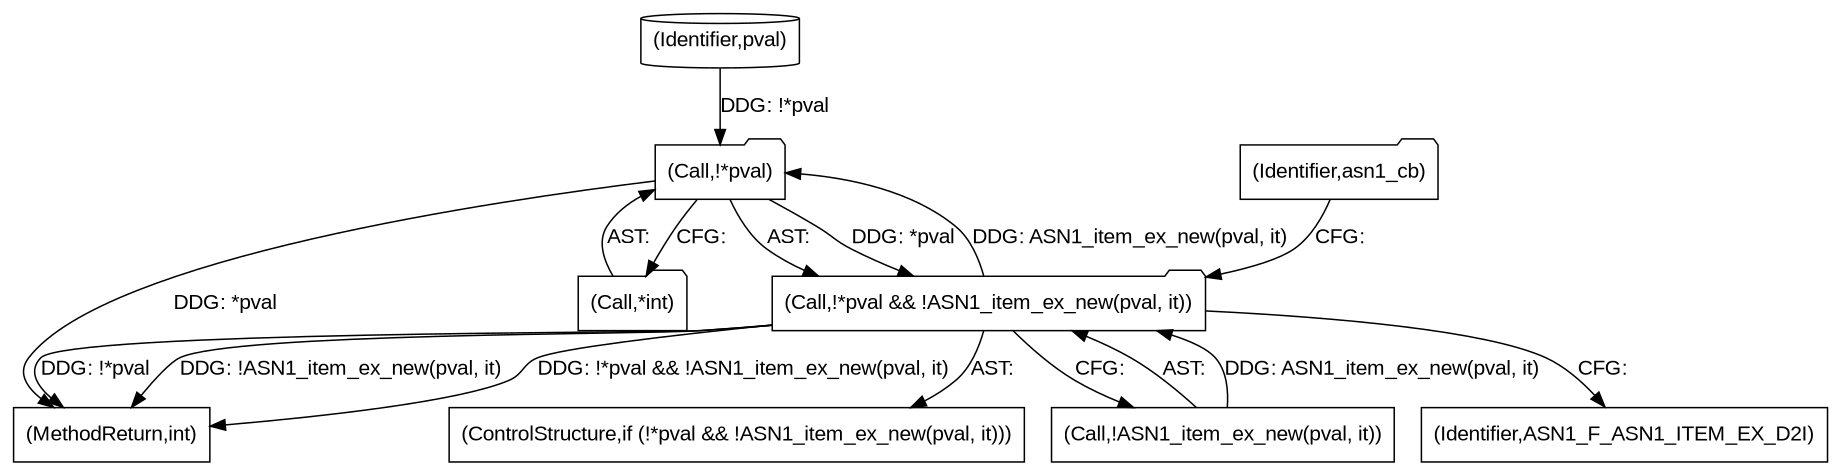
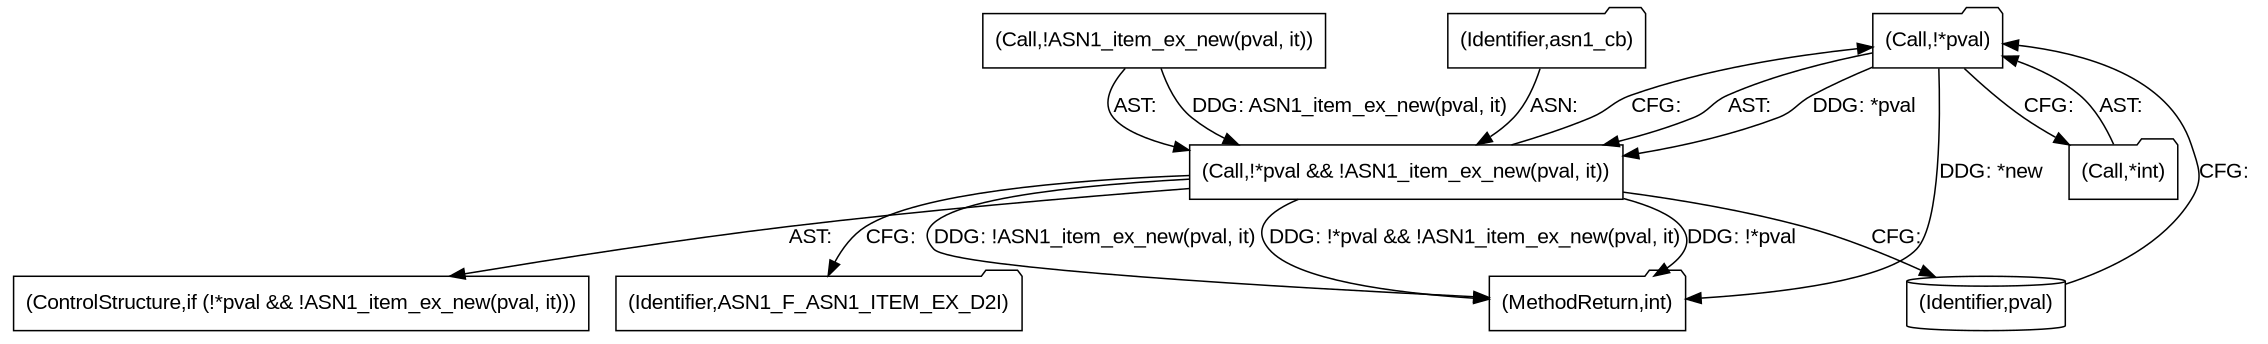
edge "(Identifier,pval)" -> "(Call,!*pval)": label "DDG: !*pval" -> "CFG: "
edge "(Call,!*pval && !ASN1_item_ex_new(pval, it))" -> "(Call,!*pval)": label "DDG: ASN1_item_ex_new(pval, it)" -> "CFG: "
edge "(Identifier,asn1_cb)" -> "(Call,!*pval && !ASN1_item_ex_new(pval, it))": label "CFG: " -> "ASN: "
edge "(Call,!*pval)" -> "(MethodReturn,int)": label "DDG: *pval" -> "DDG: *new"
node "(Call,!*pval && !ASN1_item_ex_new(pval, it))": shape folder -> box
edge "(Call,!*pval && !ASN1_item_ex_new(pval, it))" -> "(Call,!ASN1_item_ex_new(pval, it))": now "(Call,!*pval && !ASN1_item_ex_new(pval, it))" -> "(Identifier,pval)"
node "(MethodReturn,int)": shape box -> folder
node "(Identifier,ASN1_F_ASN1_ITEM_EX_D2I)": shape box -> folder
